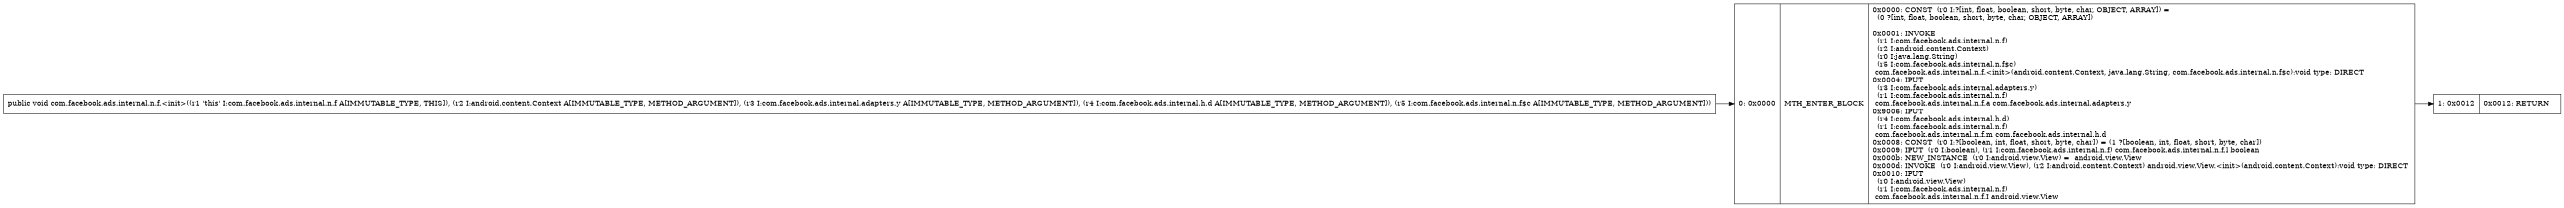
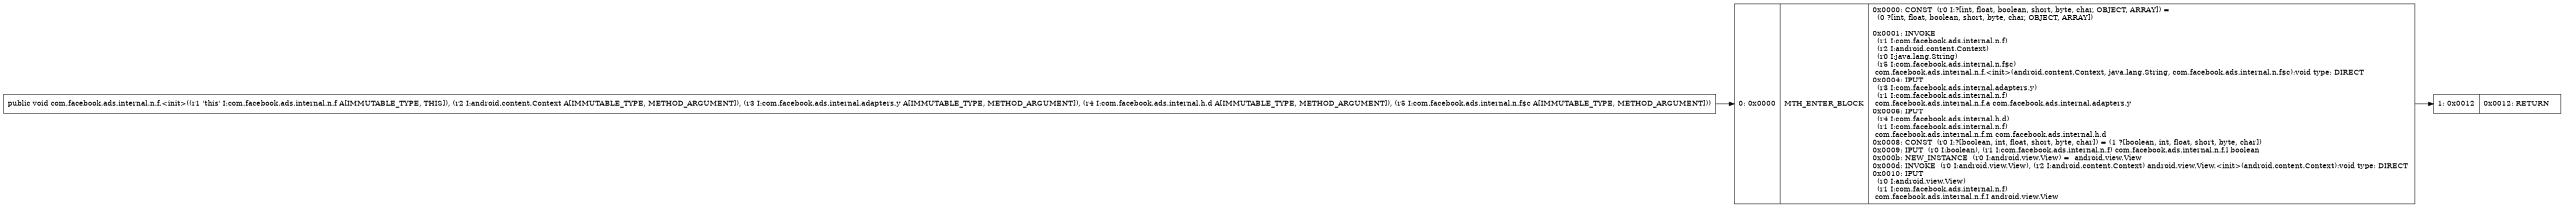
node "0: 0x0000": text "0x9006: IPUT" -> "0x0006: IPUT"
